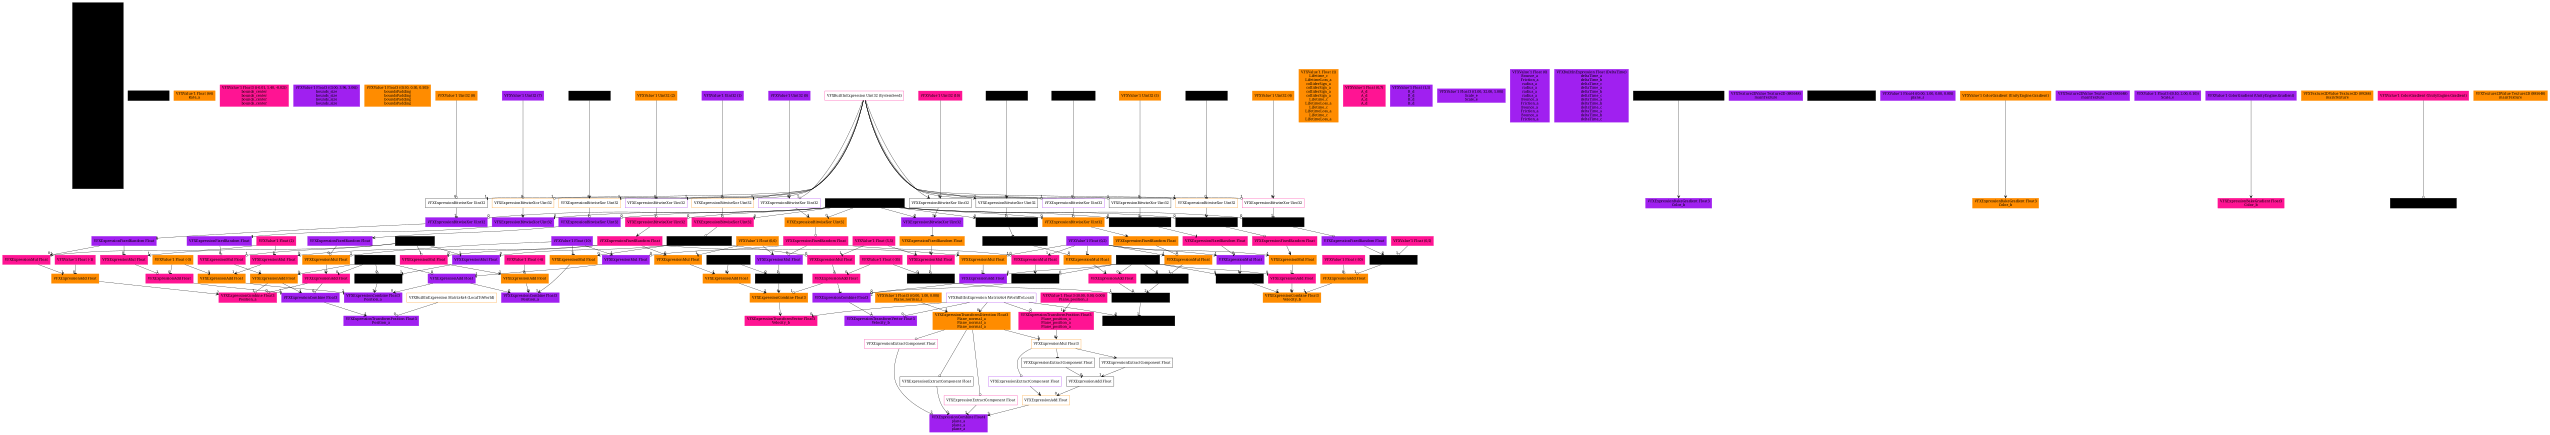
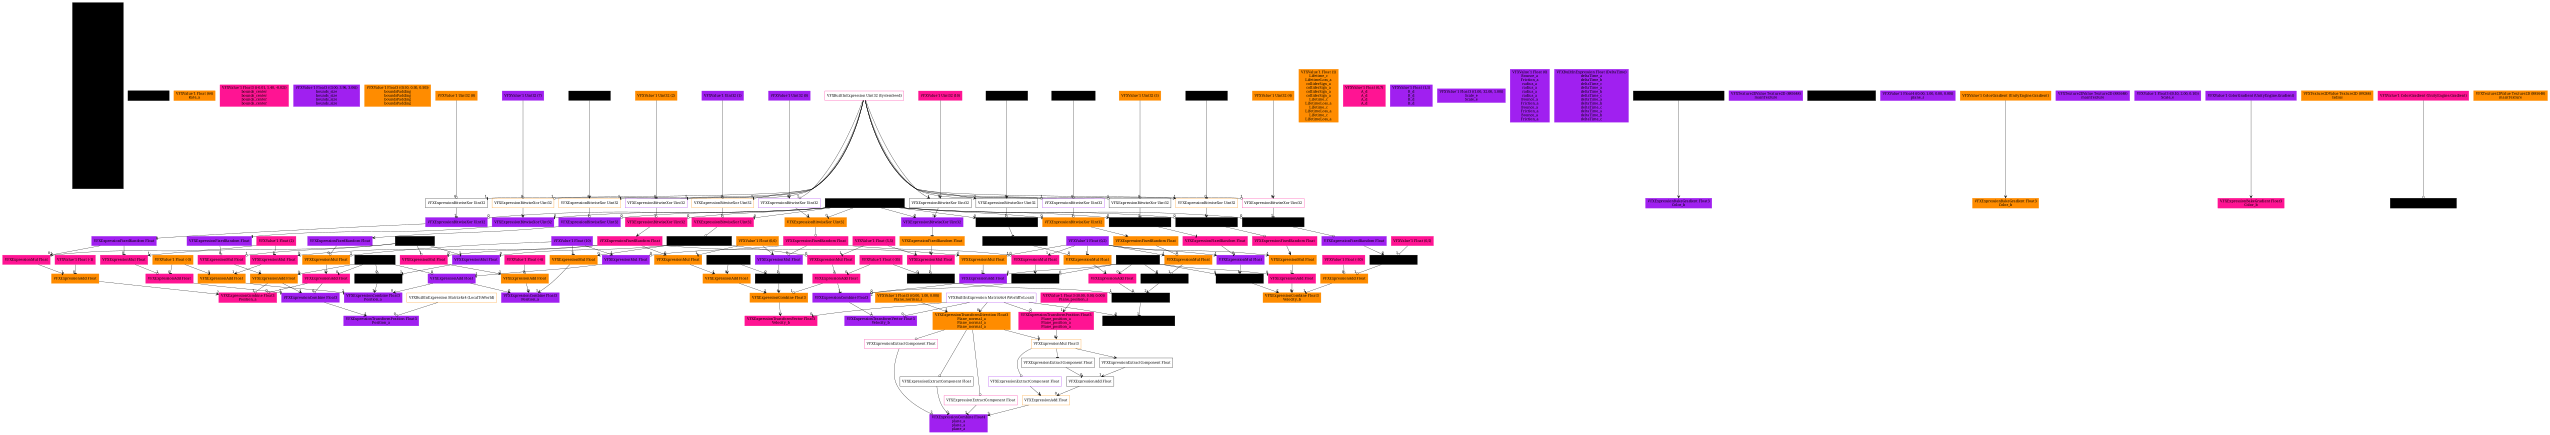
node "VFXTexture2DValue Texture2D (89266) mainTexture": label "VFXTexture2DValue Texture2D (89266) mainTexture" -> "VFXTexture2DValue Texture2D (89266) radius"
